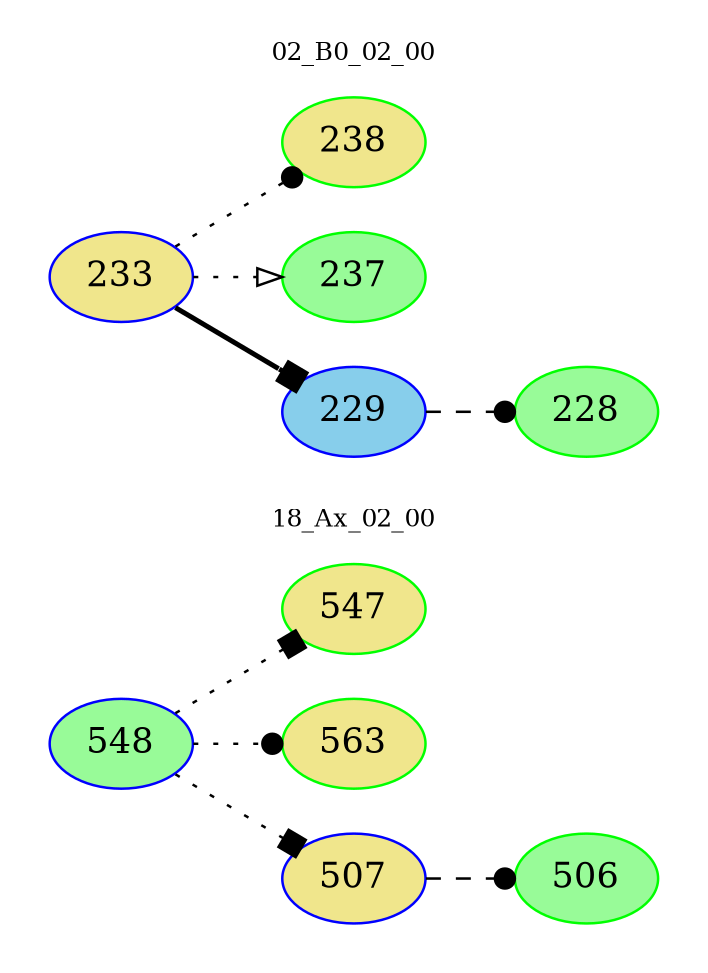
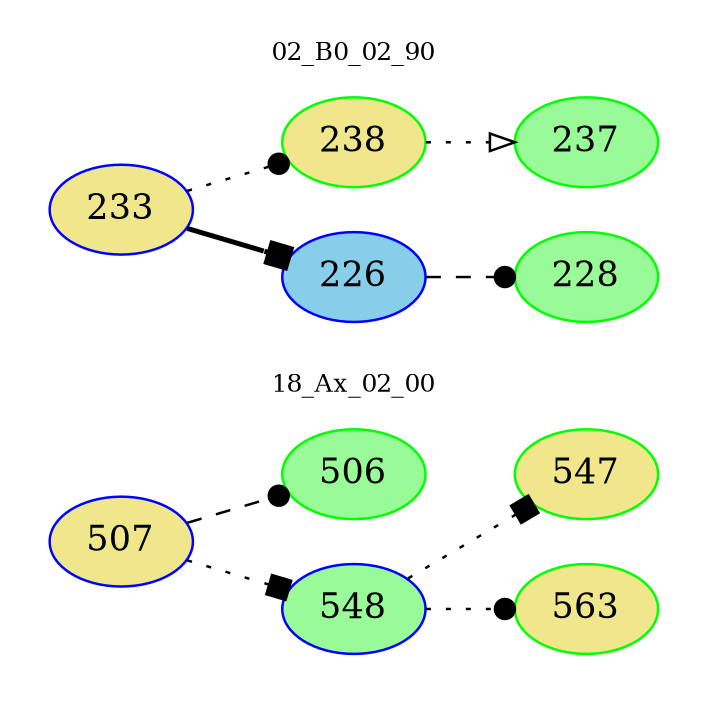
cluster "02_B0_02_00": label "02_B0_02_00" -> "02_B0_02_90"
edge "233" -> "237": now "238" -> "237"
node "229": label "229" -> "226"
edge "548" -> "507": reversed
